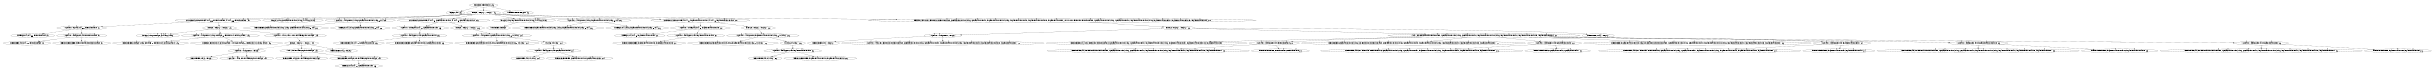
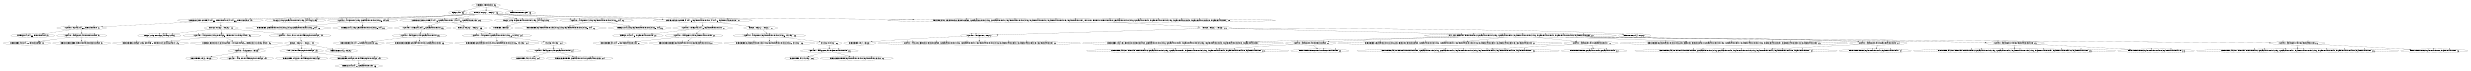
node "(IDENTIFIER,this,null != implementationVersion)": added
